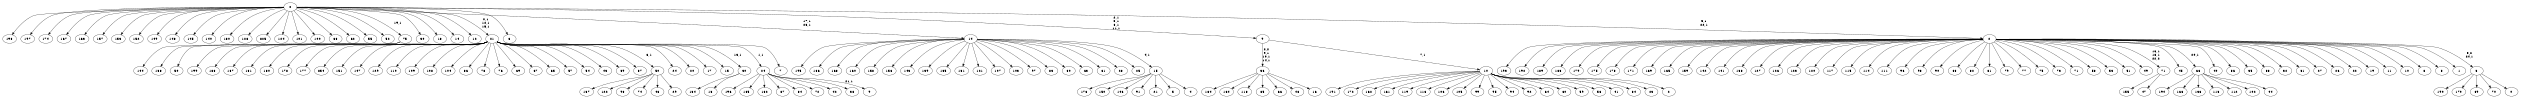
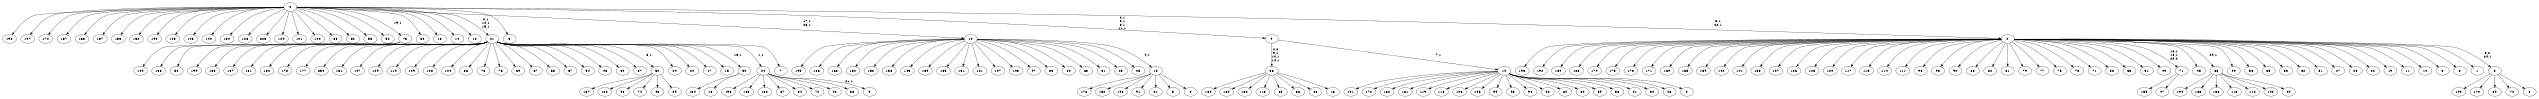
node "132": added
